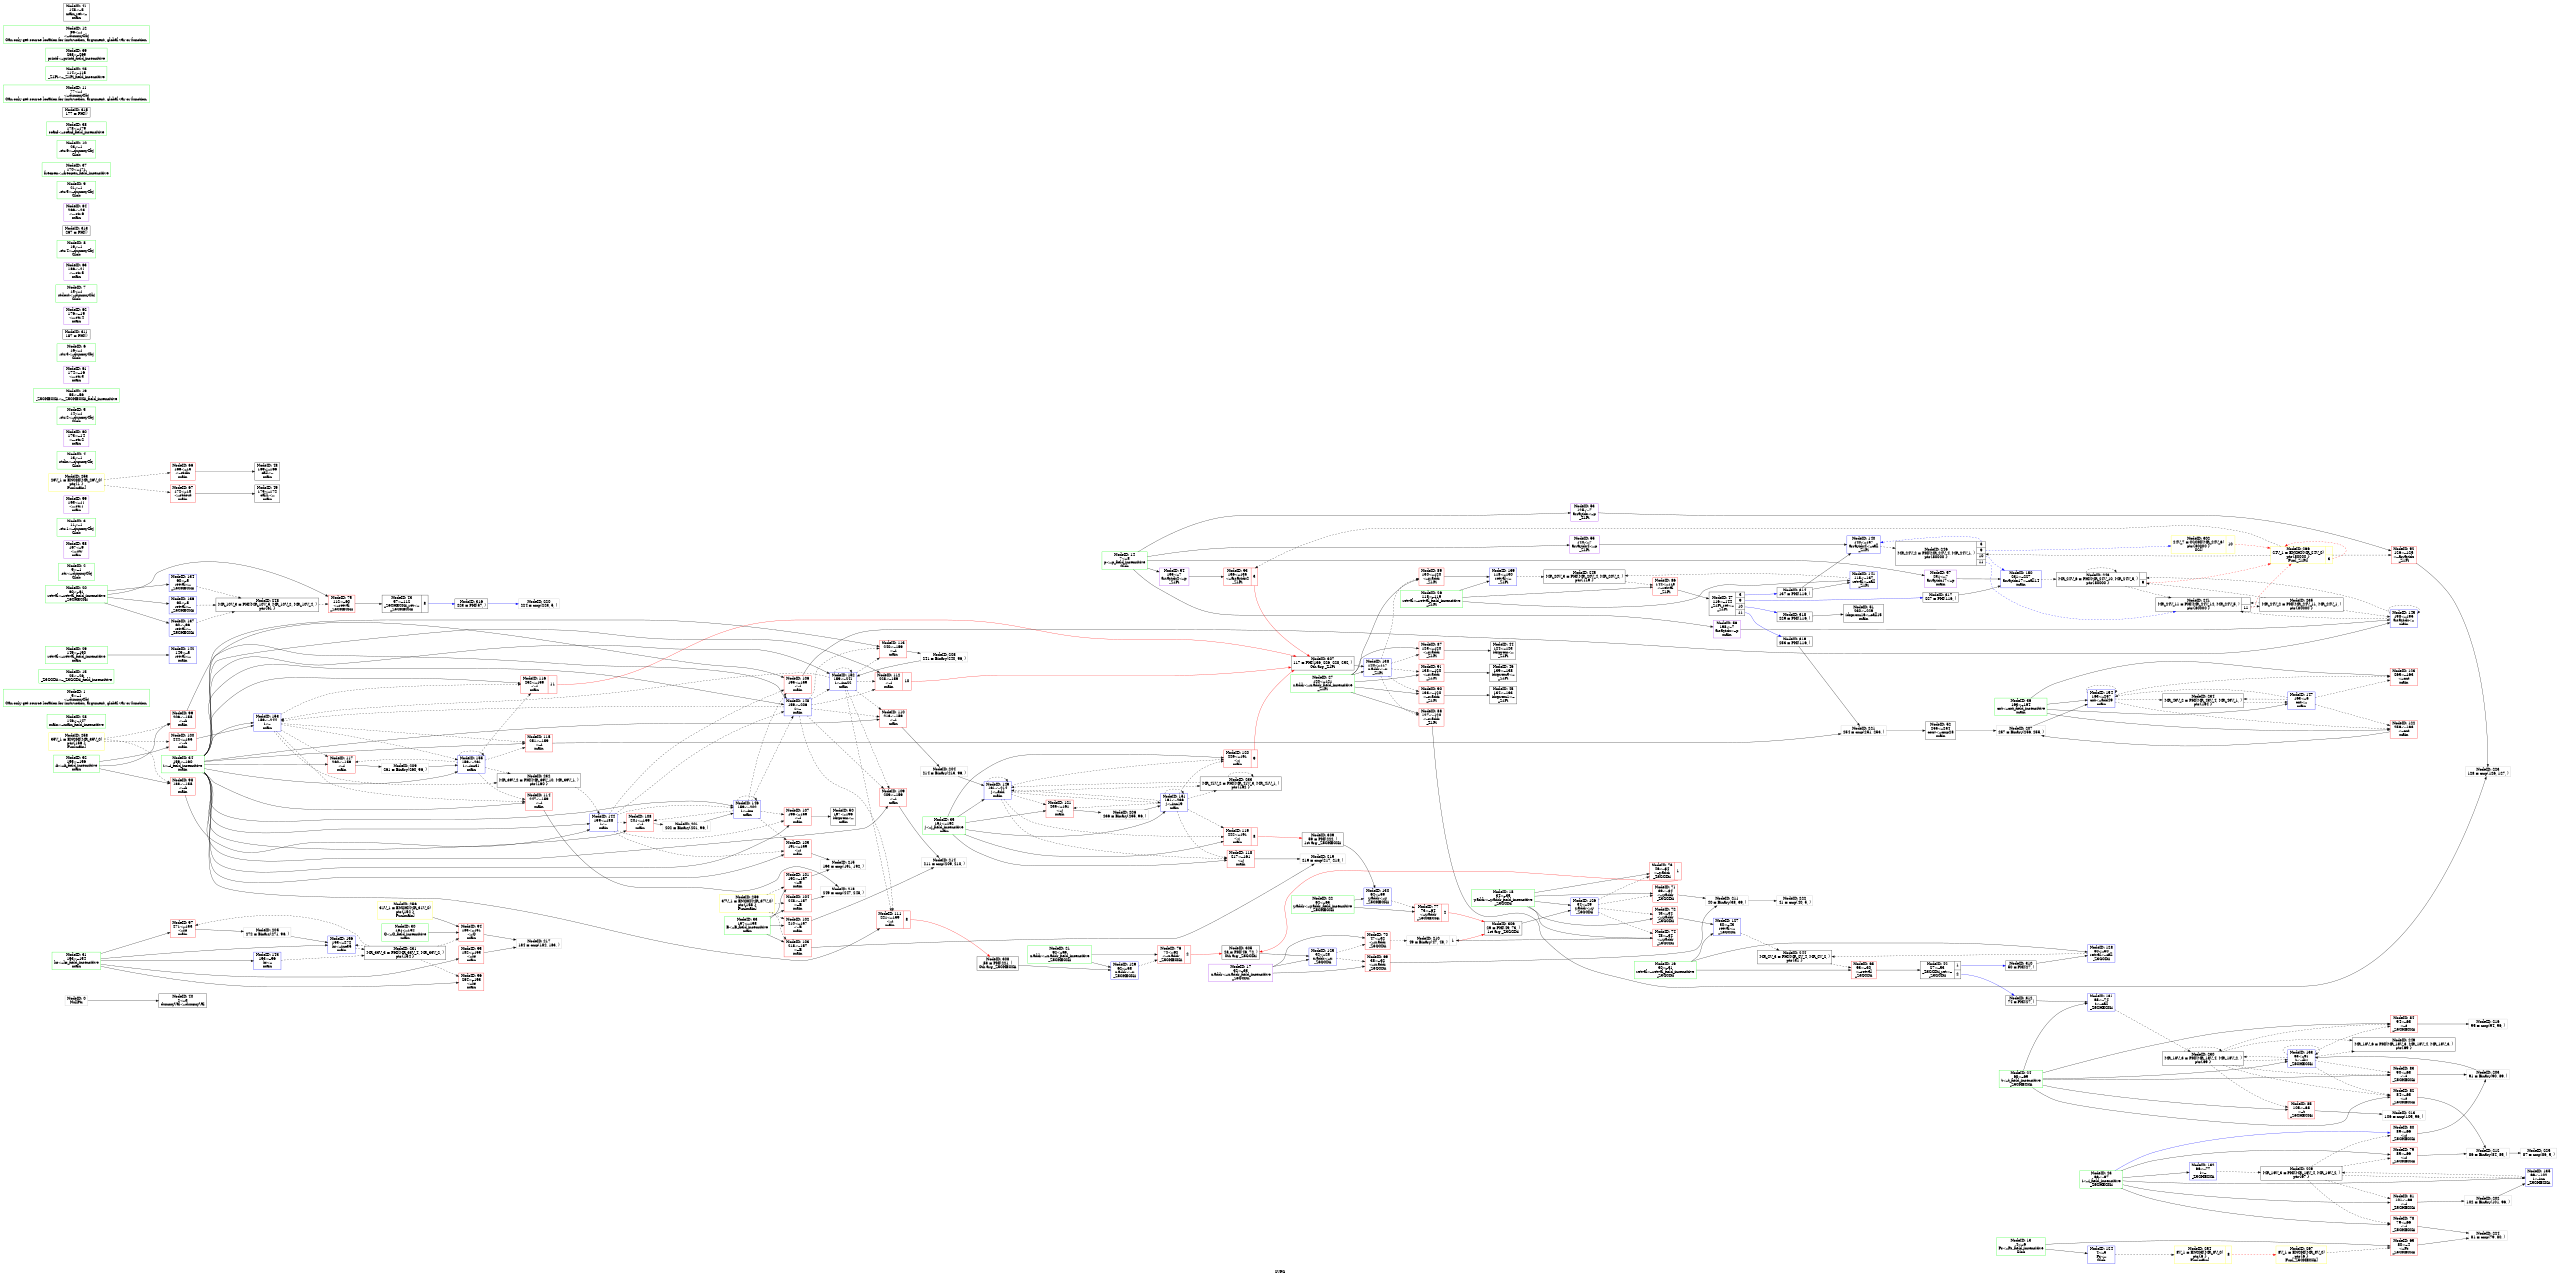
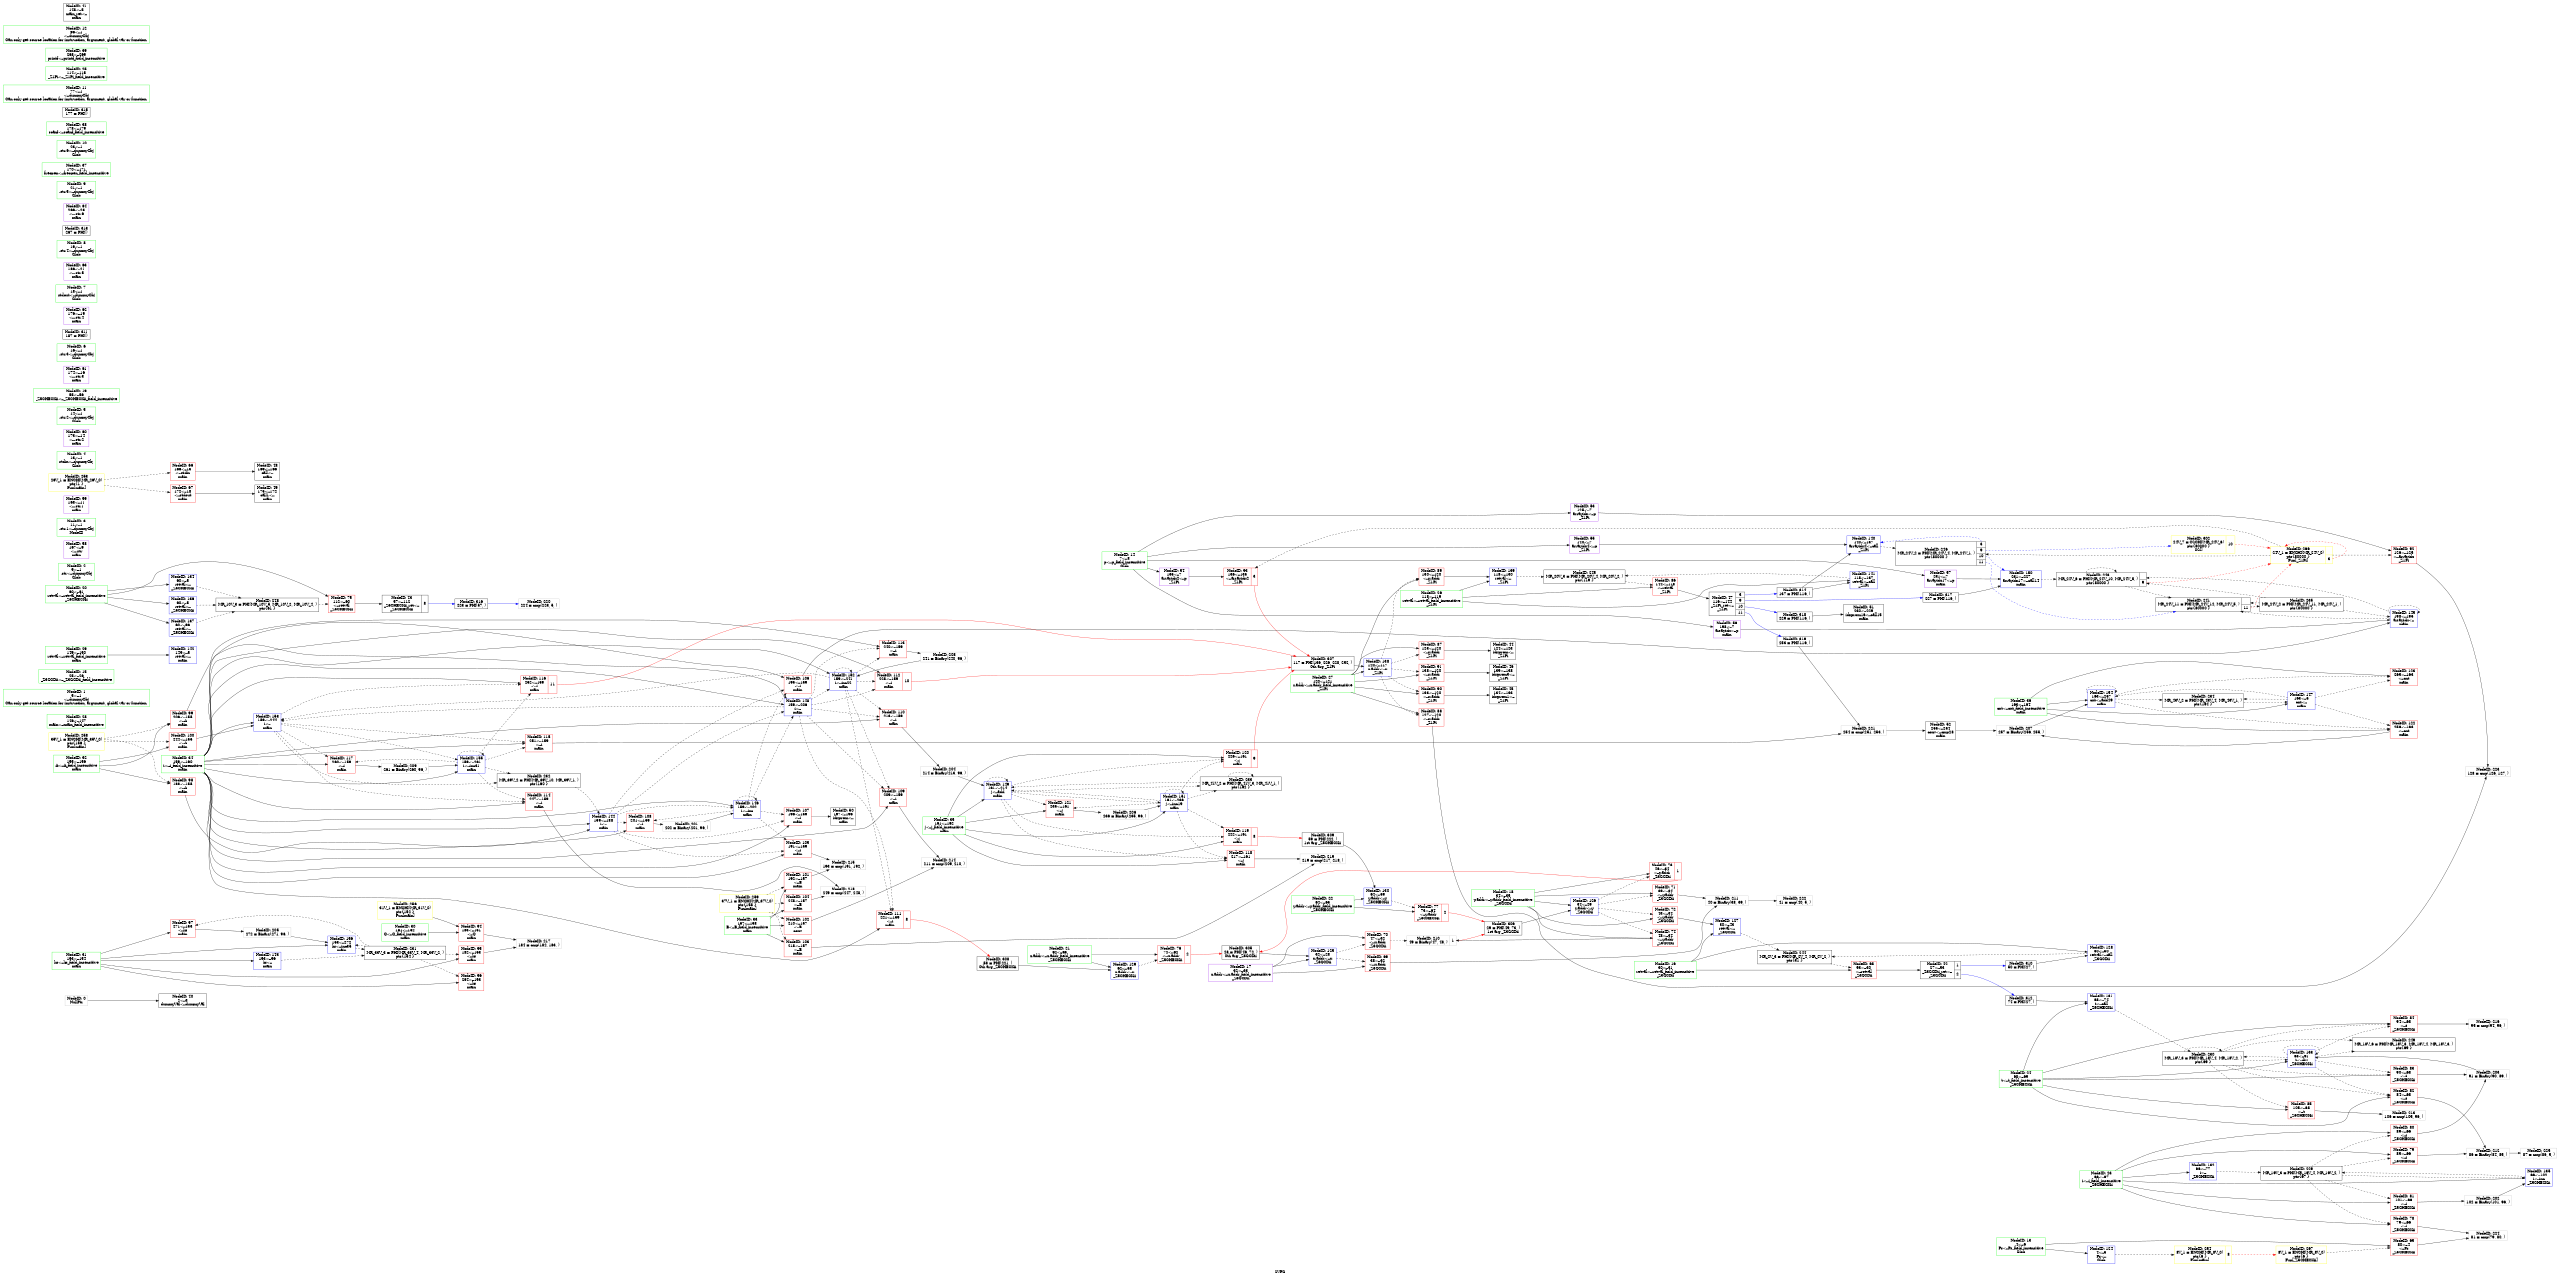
node "NodeID: 3": text "Glob" -> "NodeID"
node "NodeID: 102": text "main" -> "conv"
edge "NodeID: 231" -> "NodeID: 94": now "NodeID: 231" -> "NodeID: 95"
edge "NodeID: 23" -> "NodeID: 80": color blue -> black
